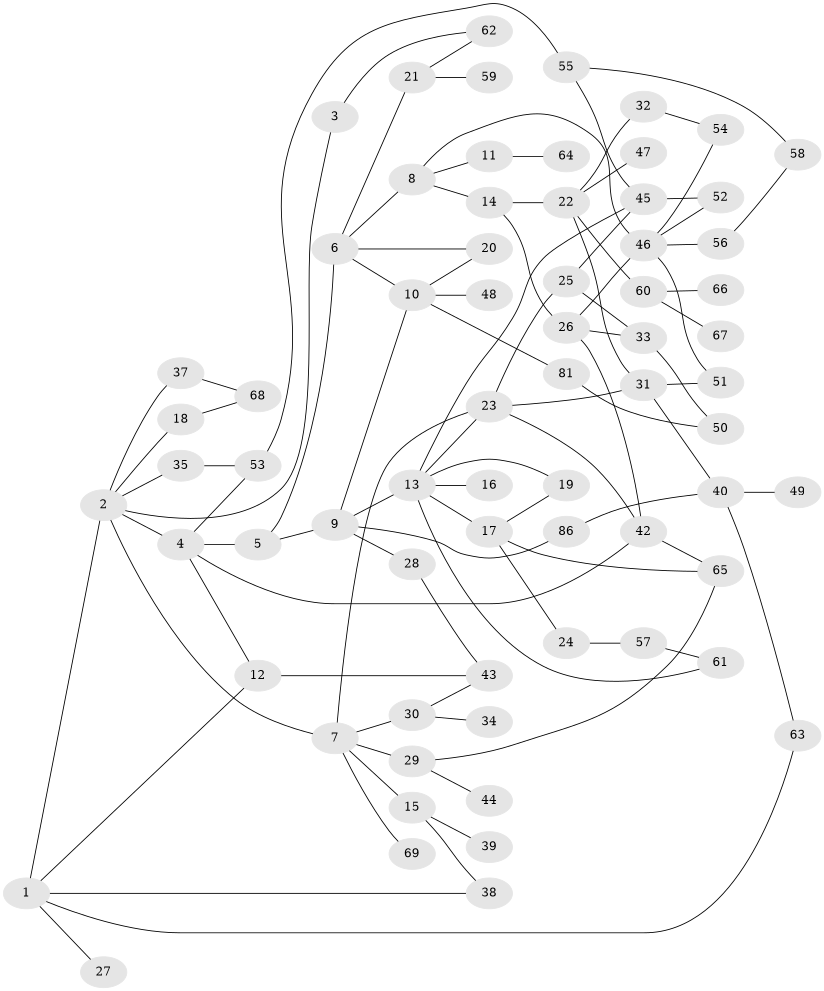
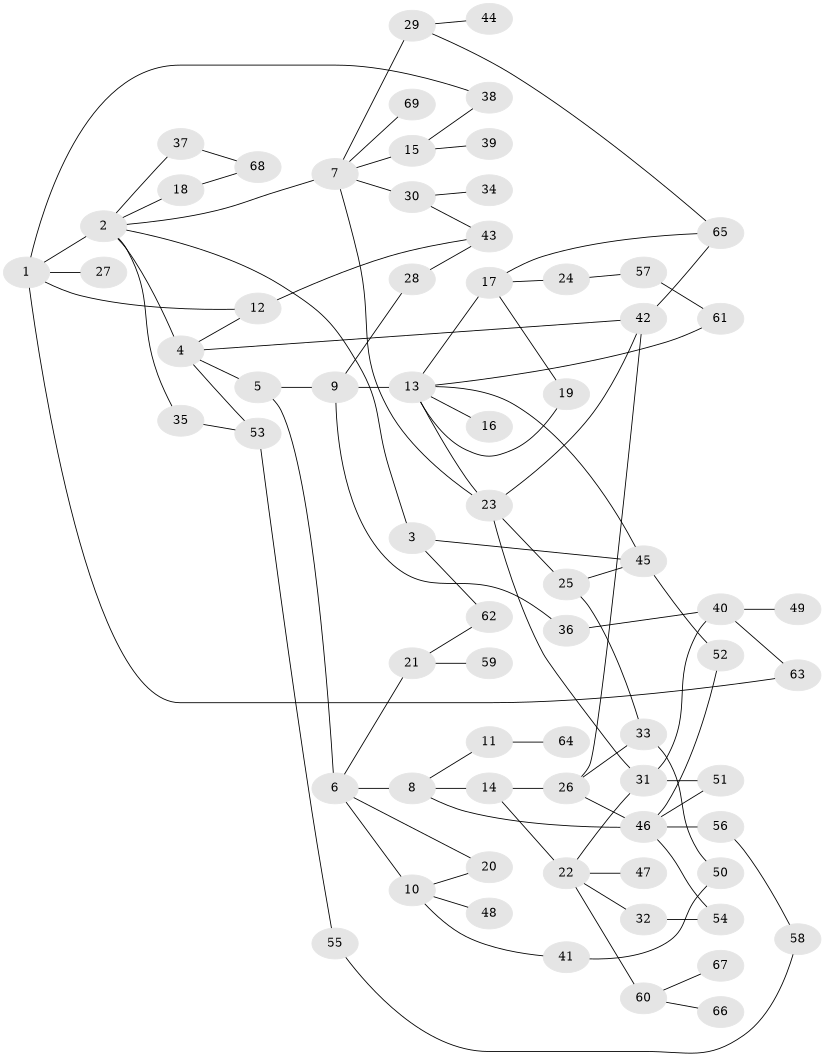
edge "55" -- "45": now "3" -- "45"
node "81": label "81" -> "41"
edge "10" -- "9": removed
node "86": label "86" -> "36"
